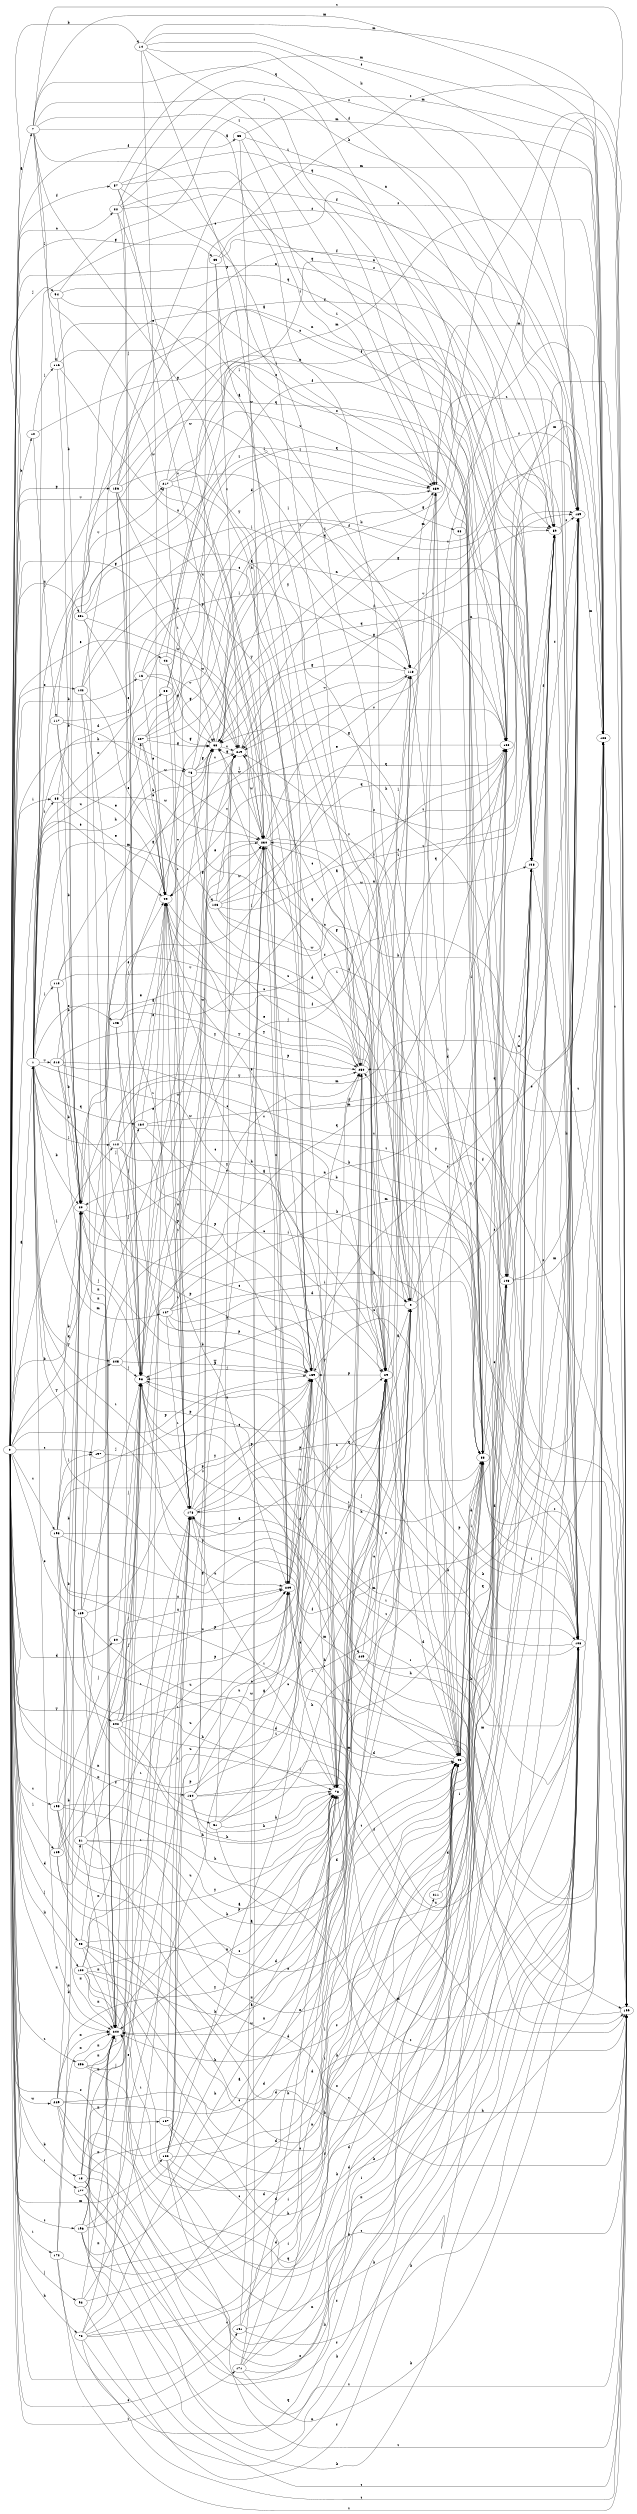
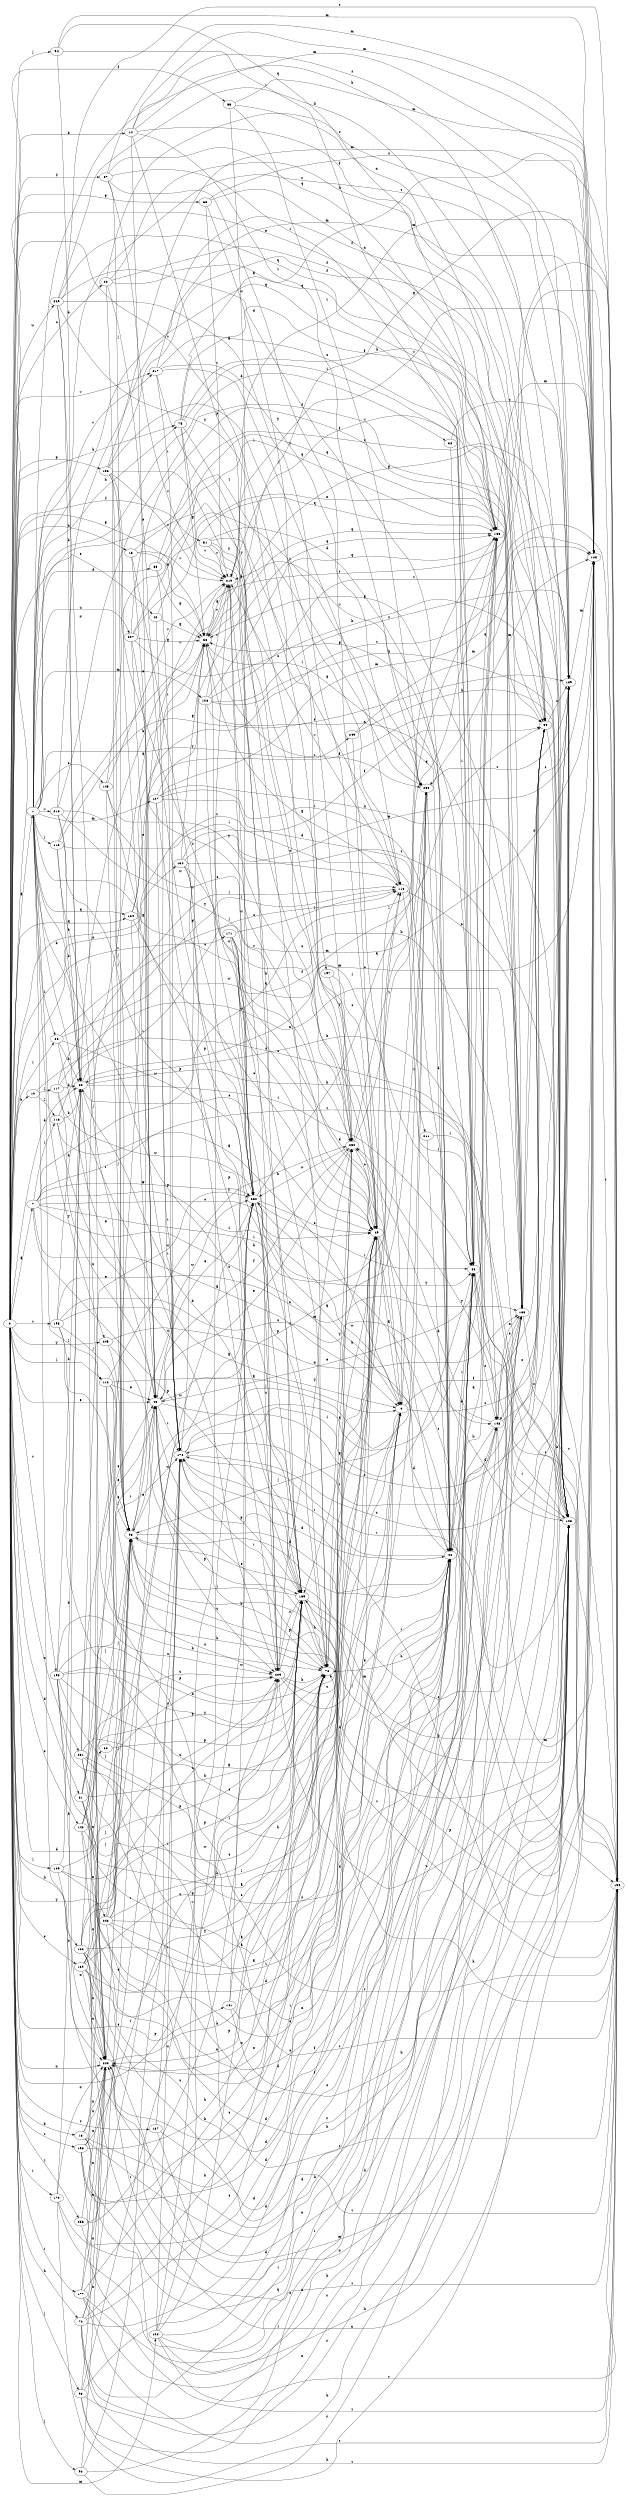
edge "193" -> "197": now "193" -> "118"
